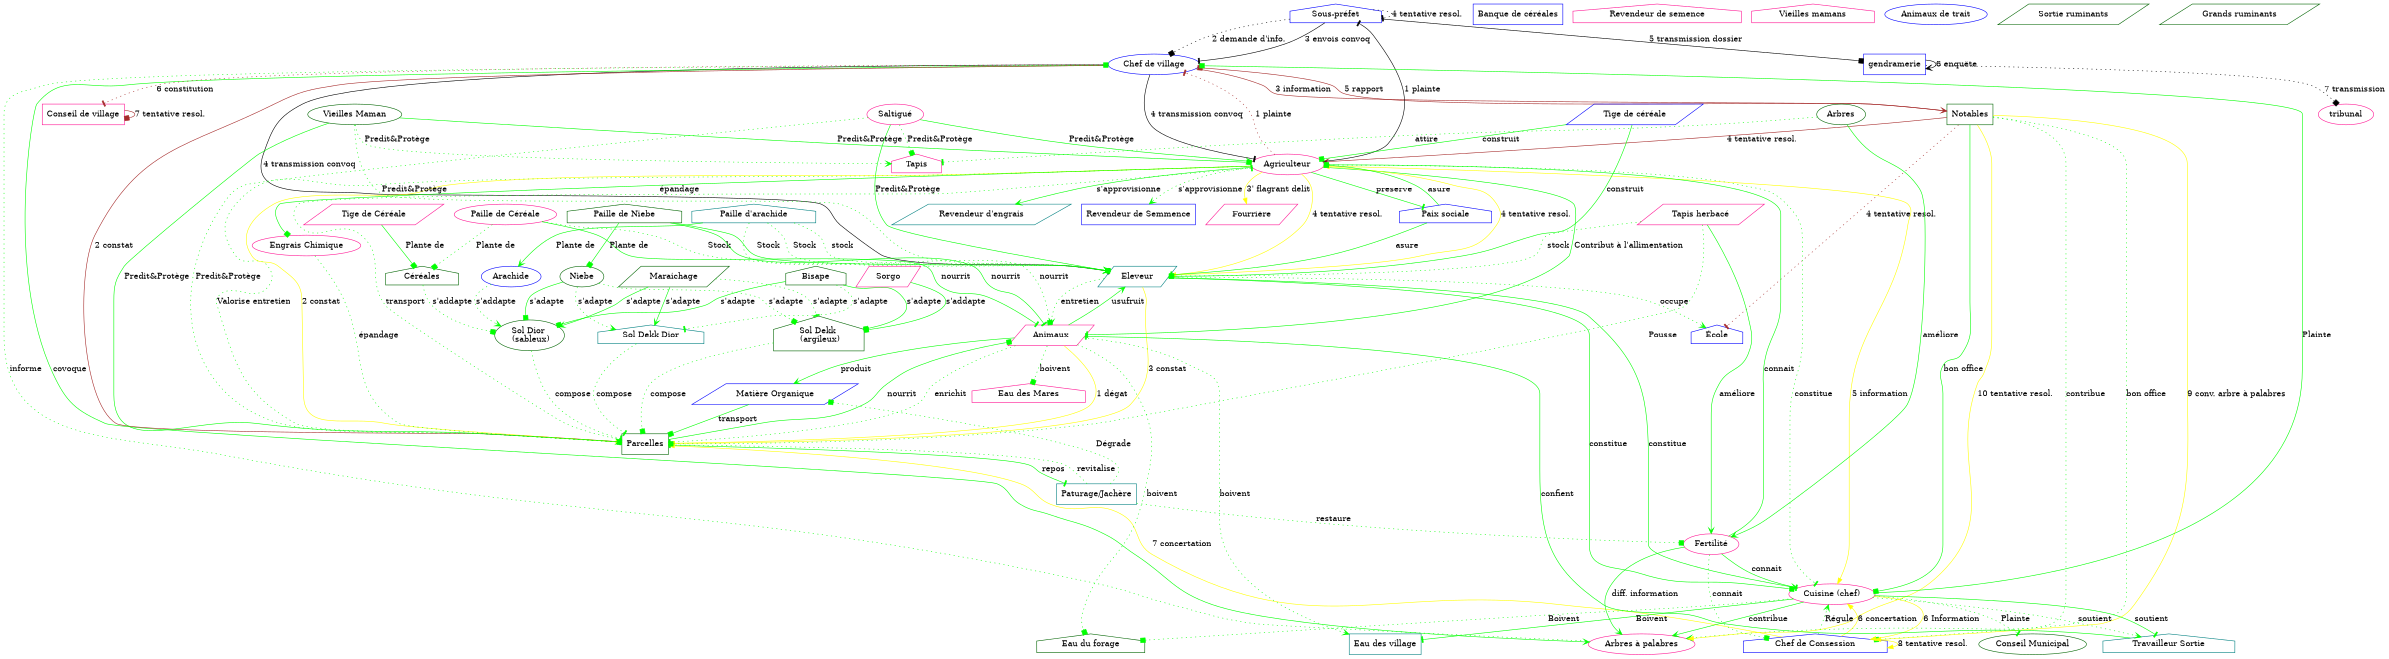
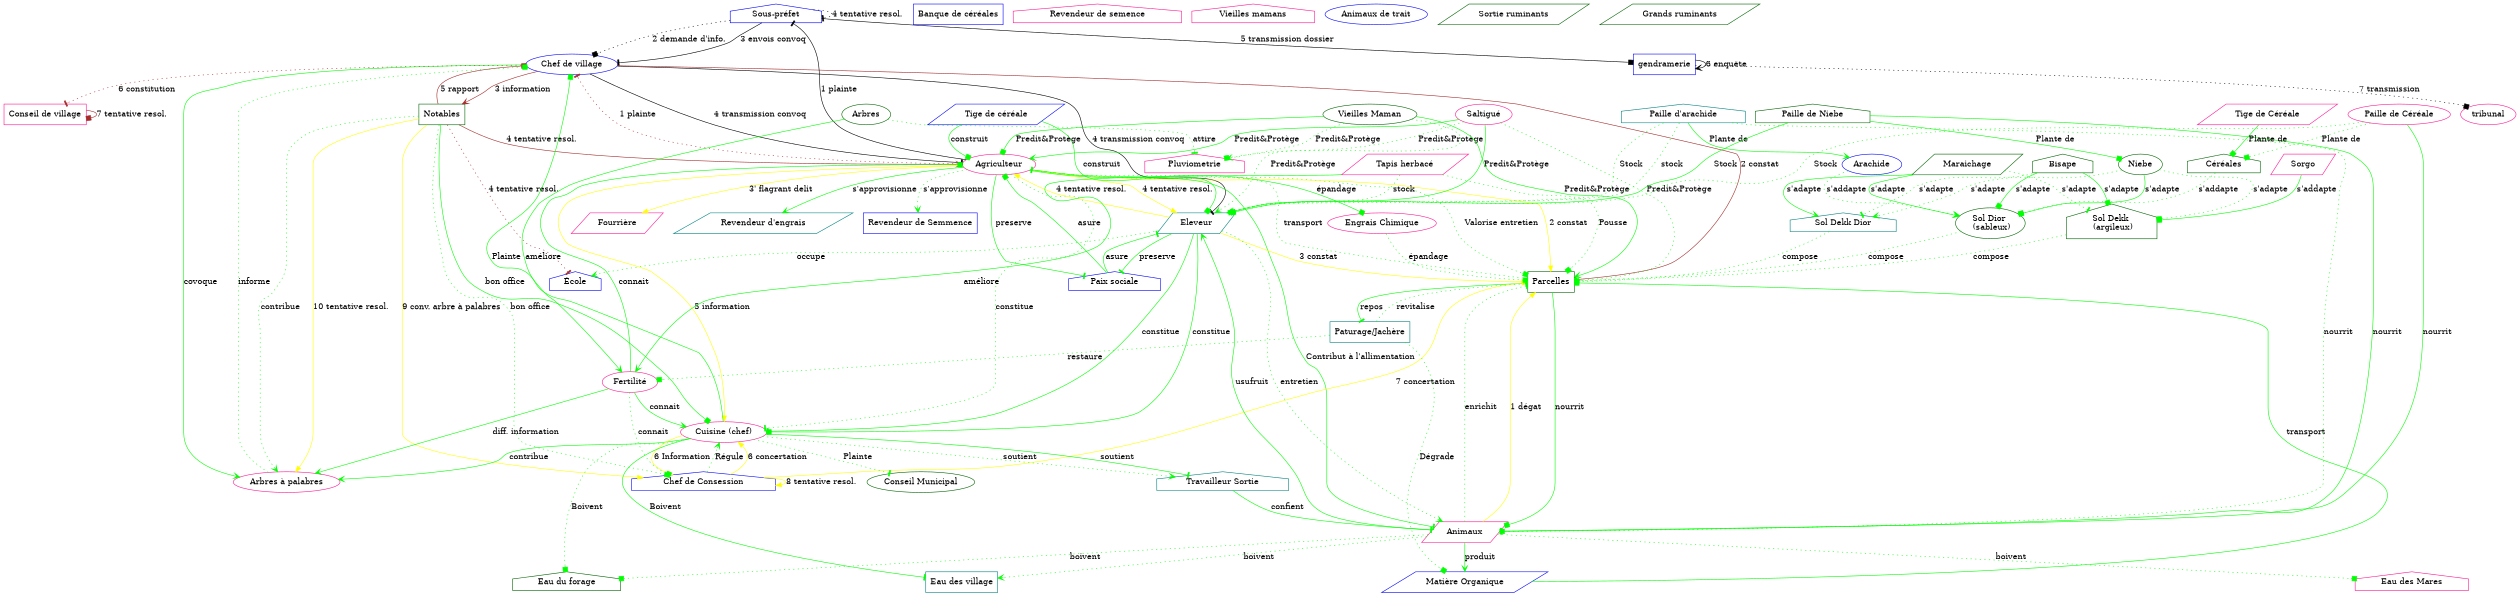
node "Tapis": label "Tapis" -> "Pluviometrie"
edge "Eleveur" -> "Paix sociale": added, label "preserve"
